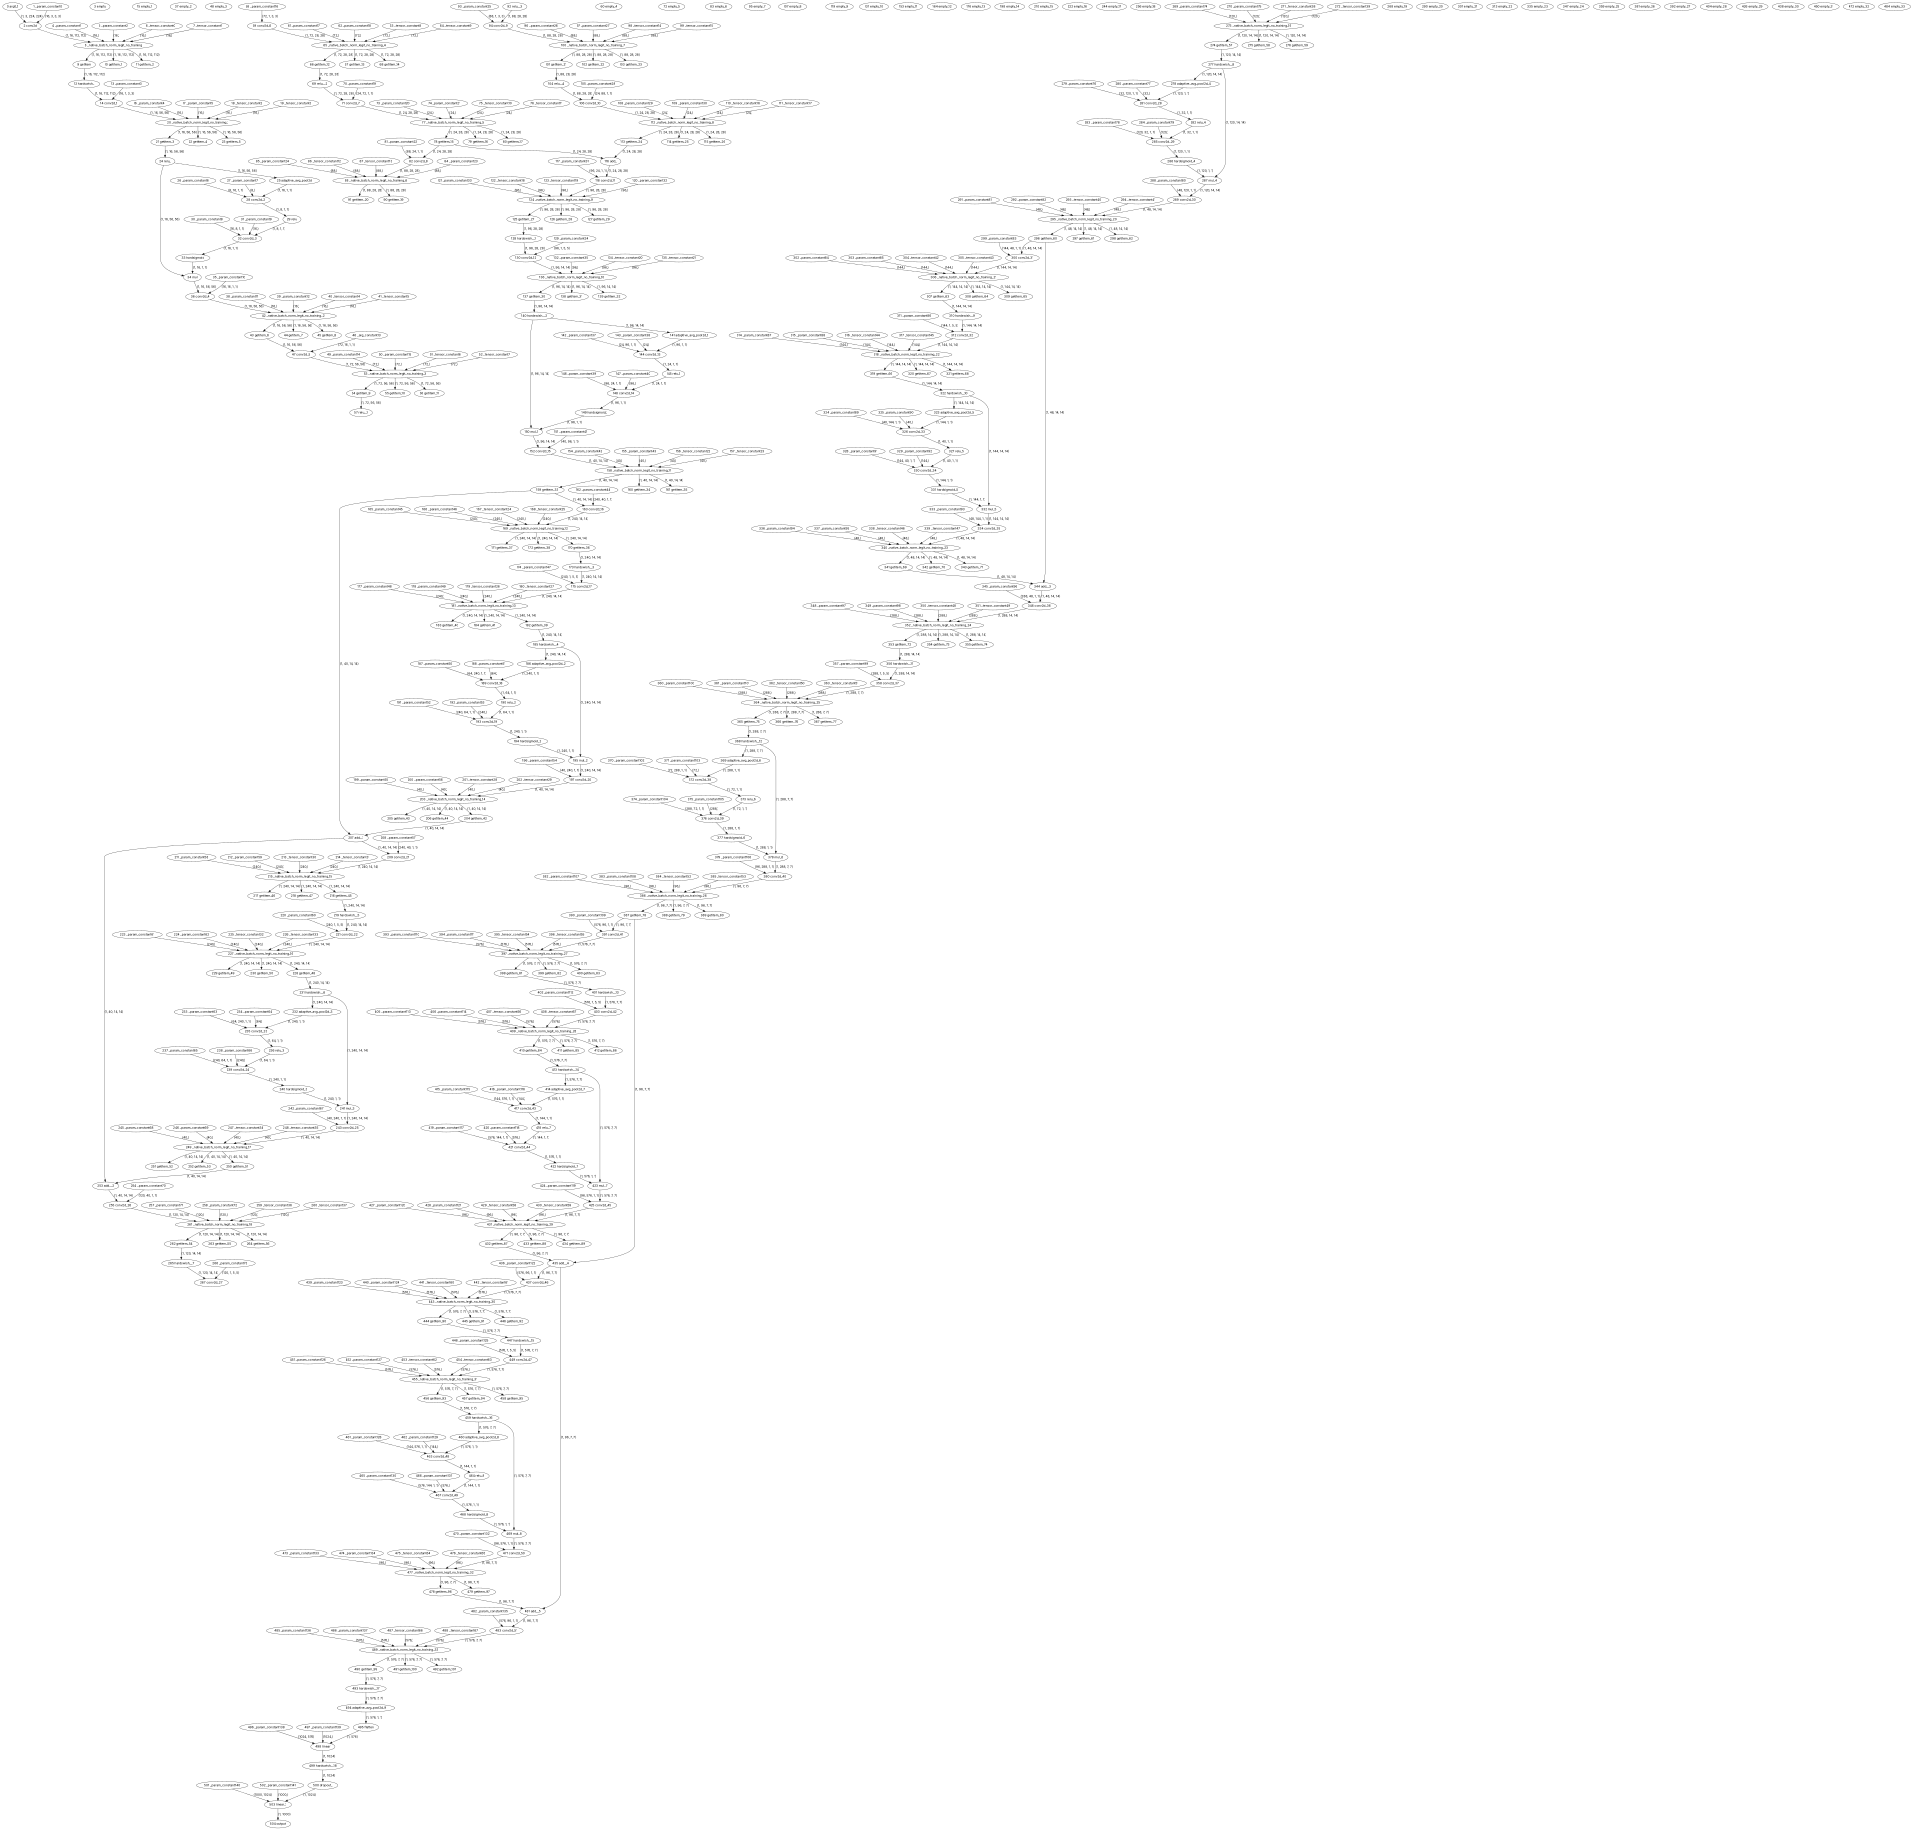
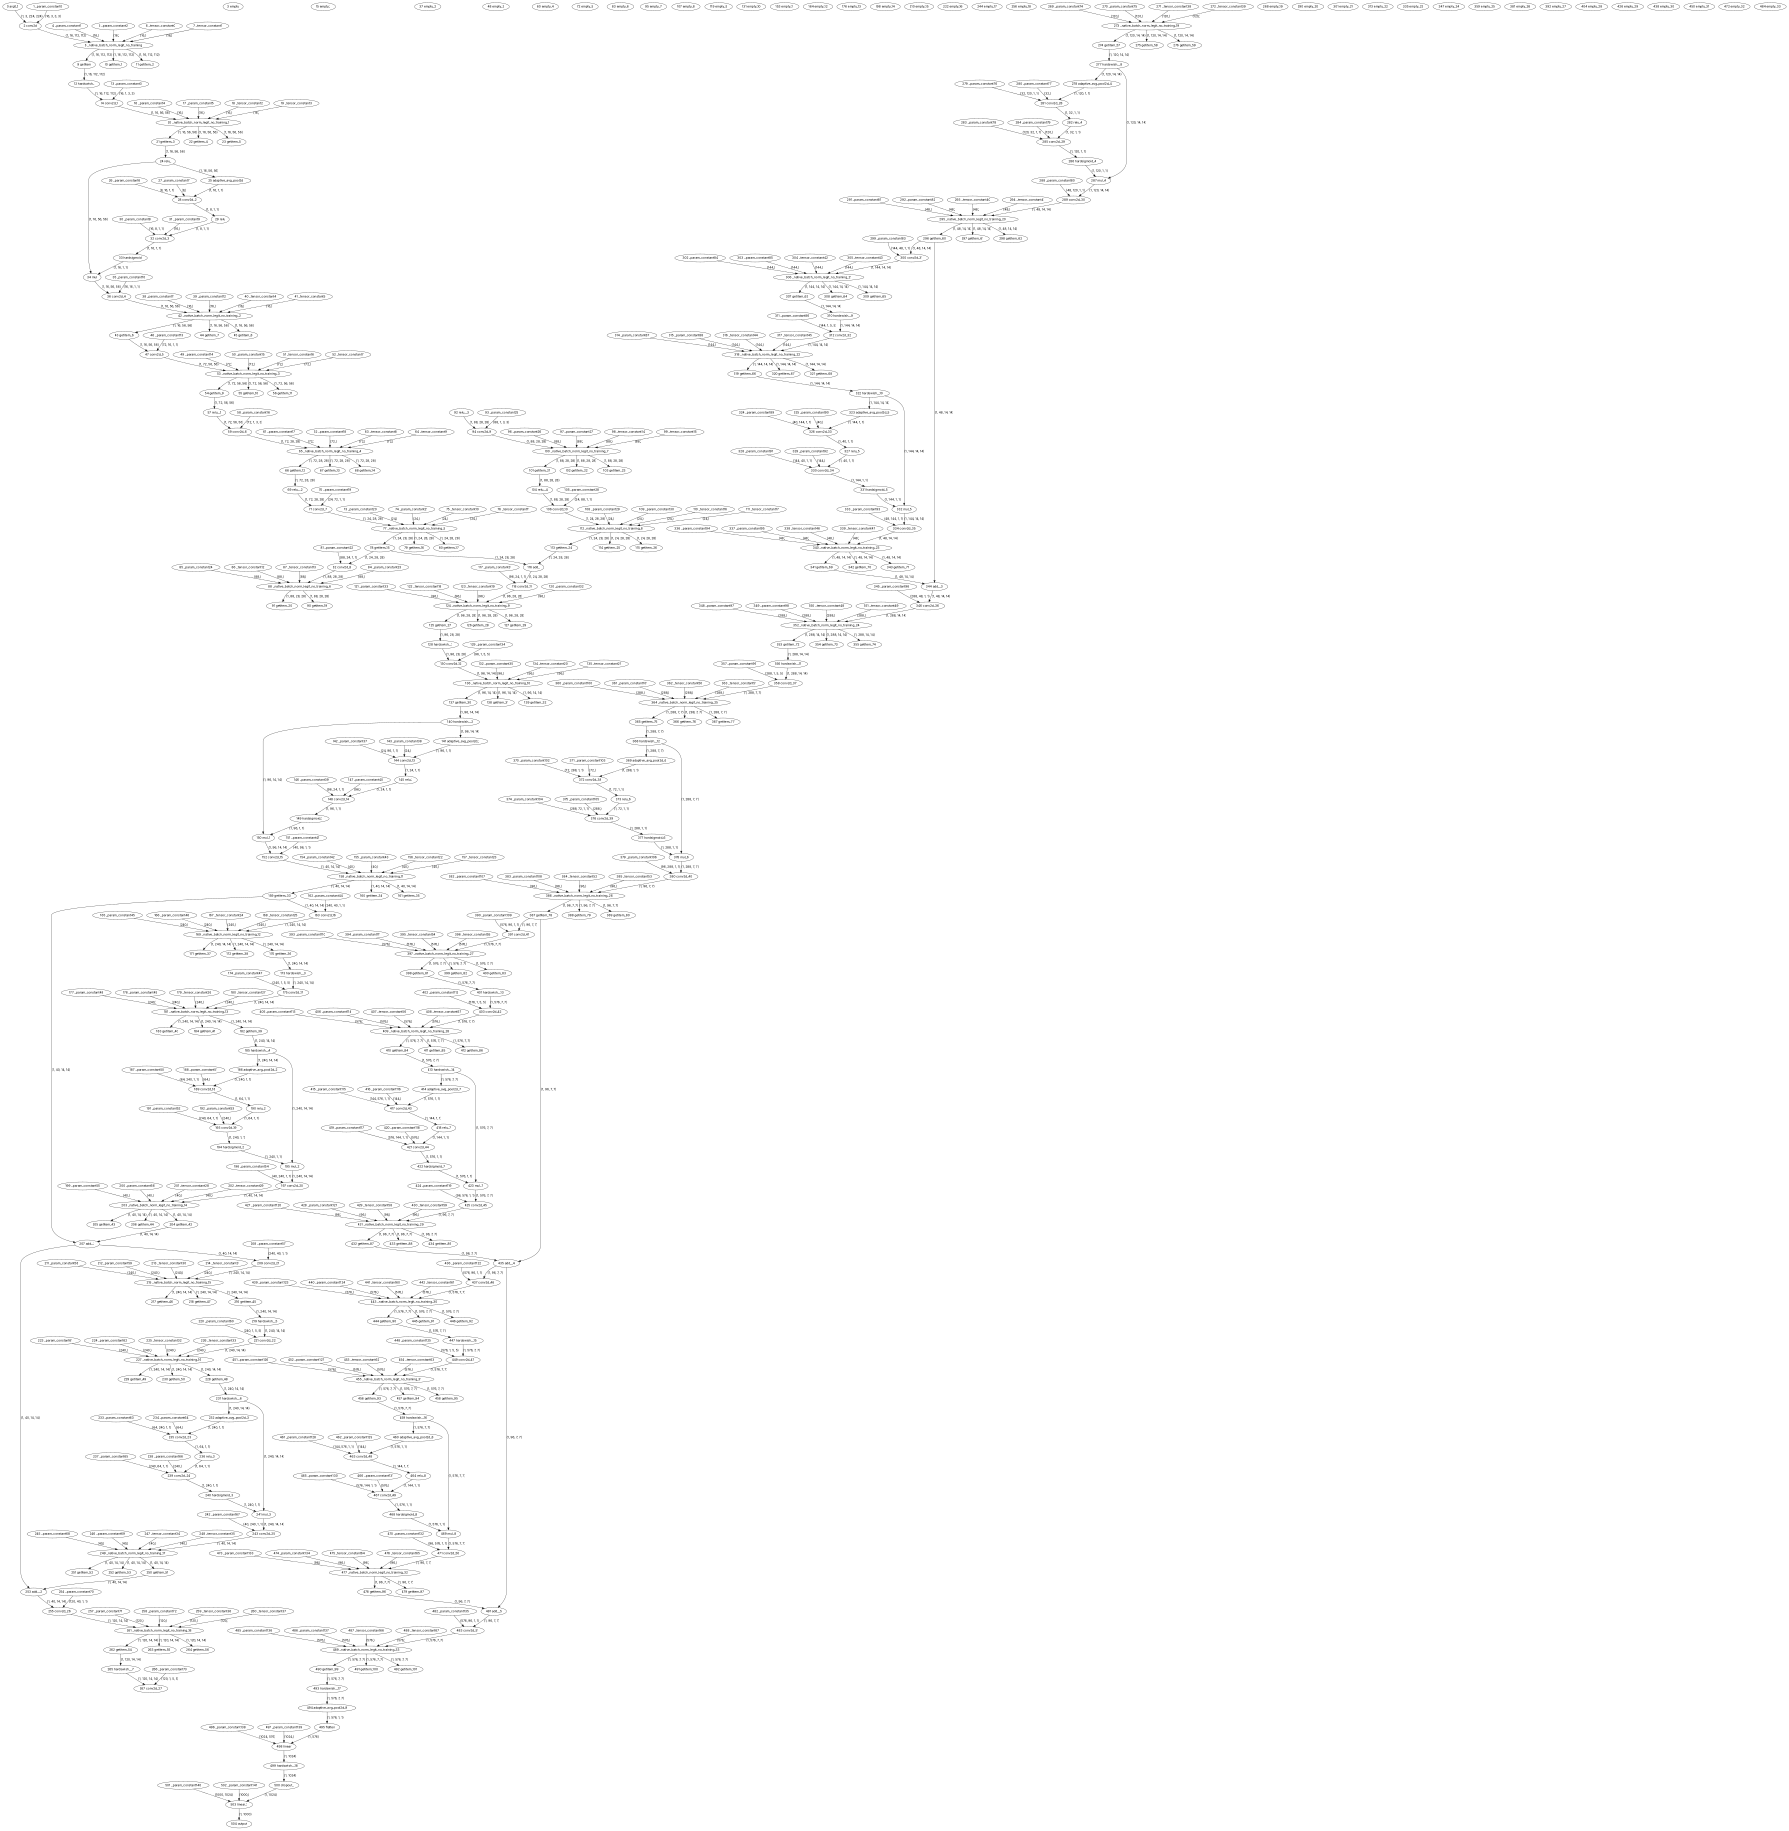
node "46 _arg_constant13": label "46 _arg_constant13" -> "46 _param_constant13"
edge "57 relu__1" -> "59 conv2d_6": added, label "(1, 72, 56, 56)"
